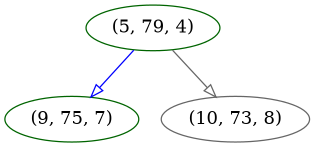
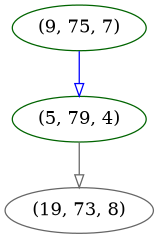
edge "(5, 79, 4)" -> "(9, 75, 7)": reversed
node "(10, 73, 8)": label "(10, 73, 8)" -> "(19, 73, 8)"
